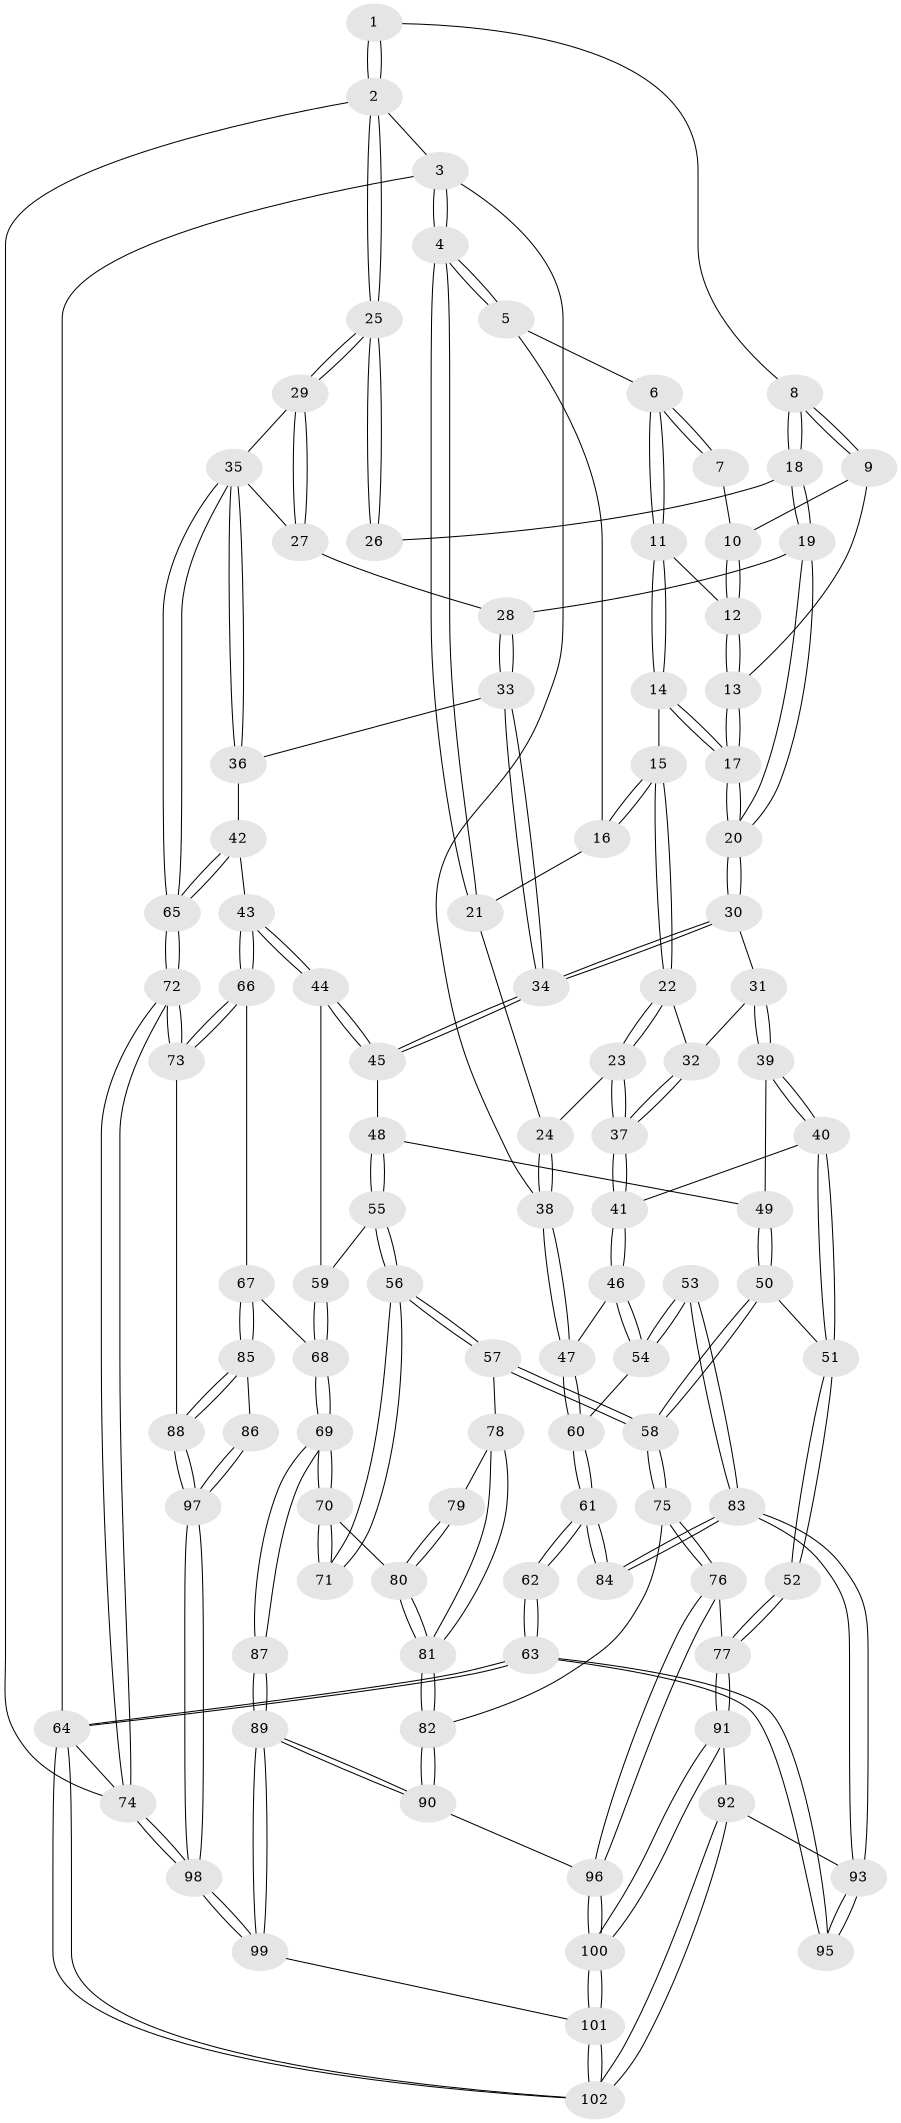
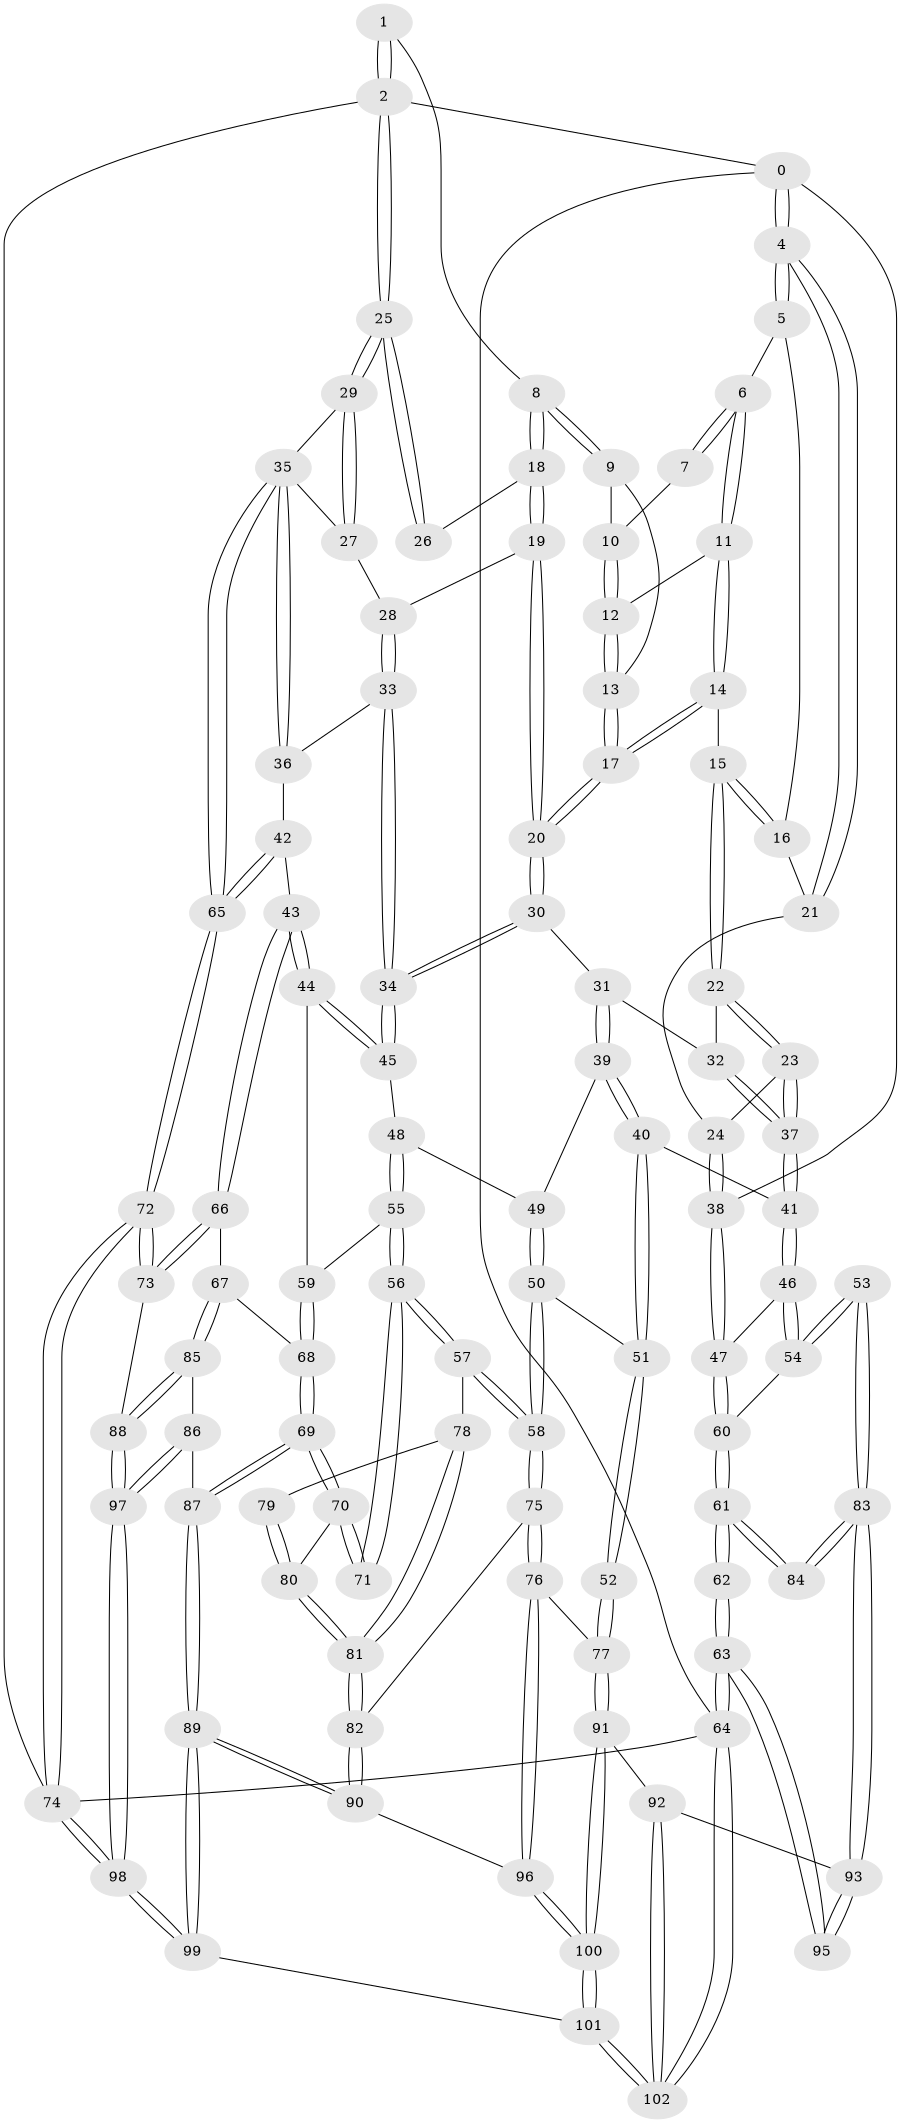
node "3": label "3" -> "0"
edge "86" -- "87": added
